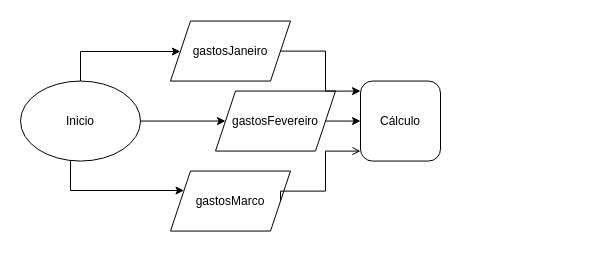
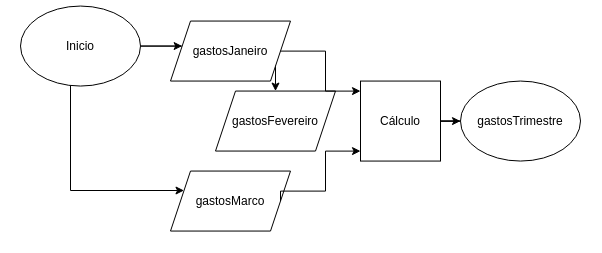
node "Inicio": moved (81, 121) -> (81, 46)
edge "gastosFevereiro" -> "Cálculo": removed
node "Cálculo": shape rounded rectangle -> rectangle
edge "Cálculo" -> "gastosTrimestre": added
node "gastosTrimestre": added
edge "gastosMarco" -> "Cálculo": arrowhead open -> classic
